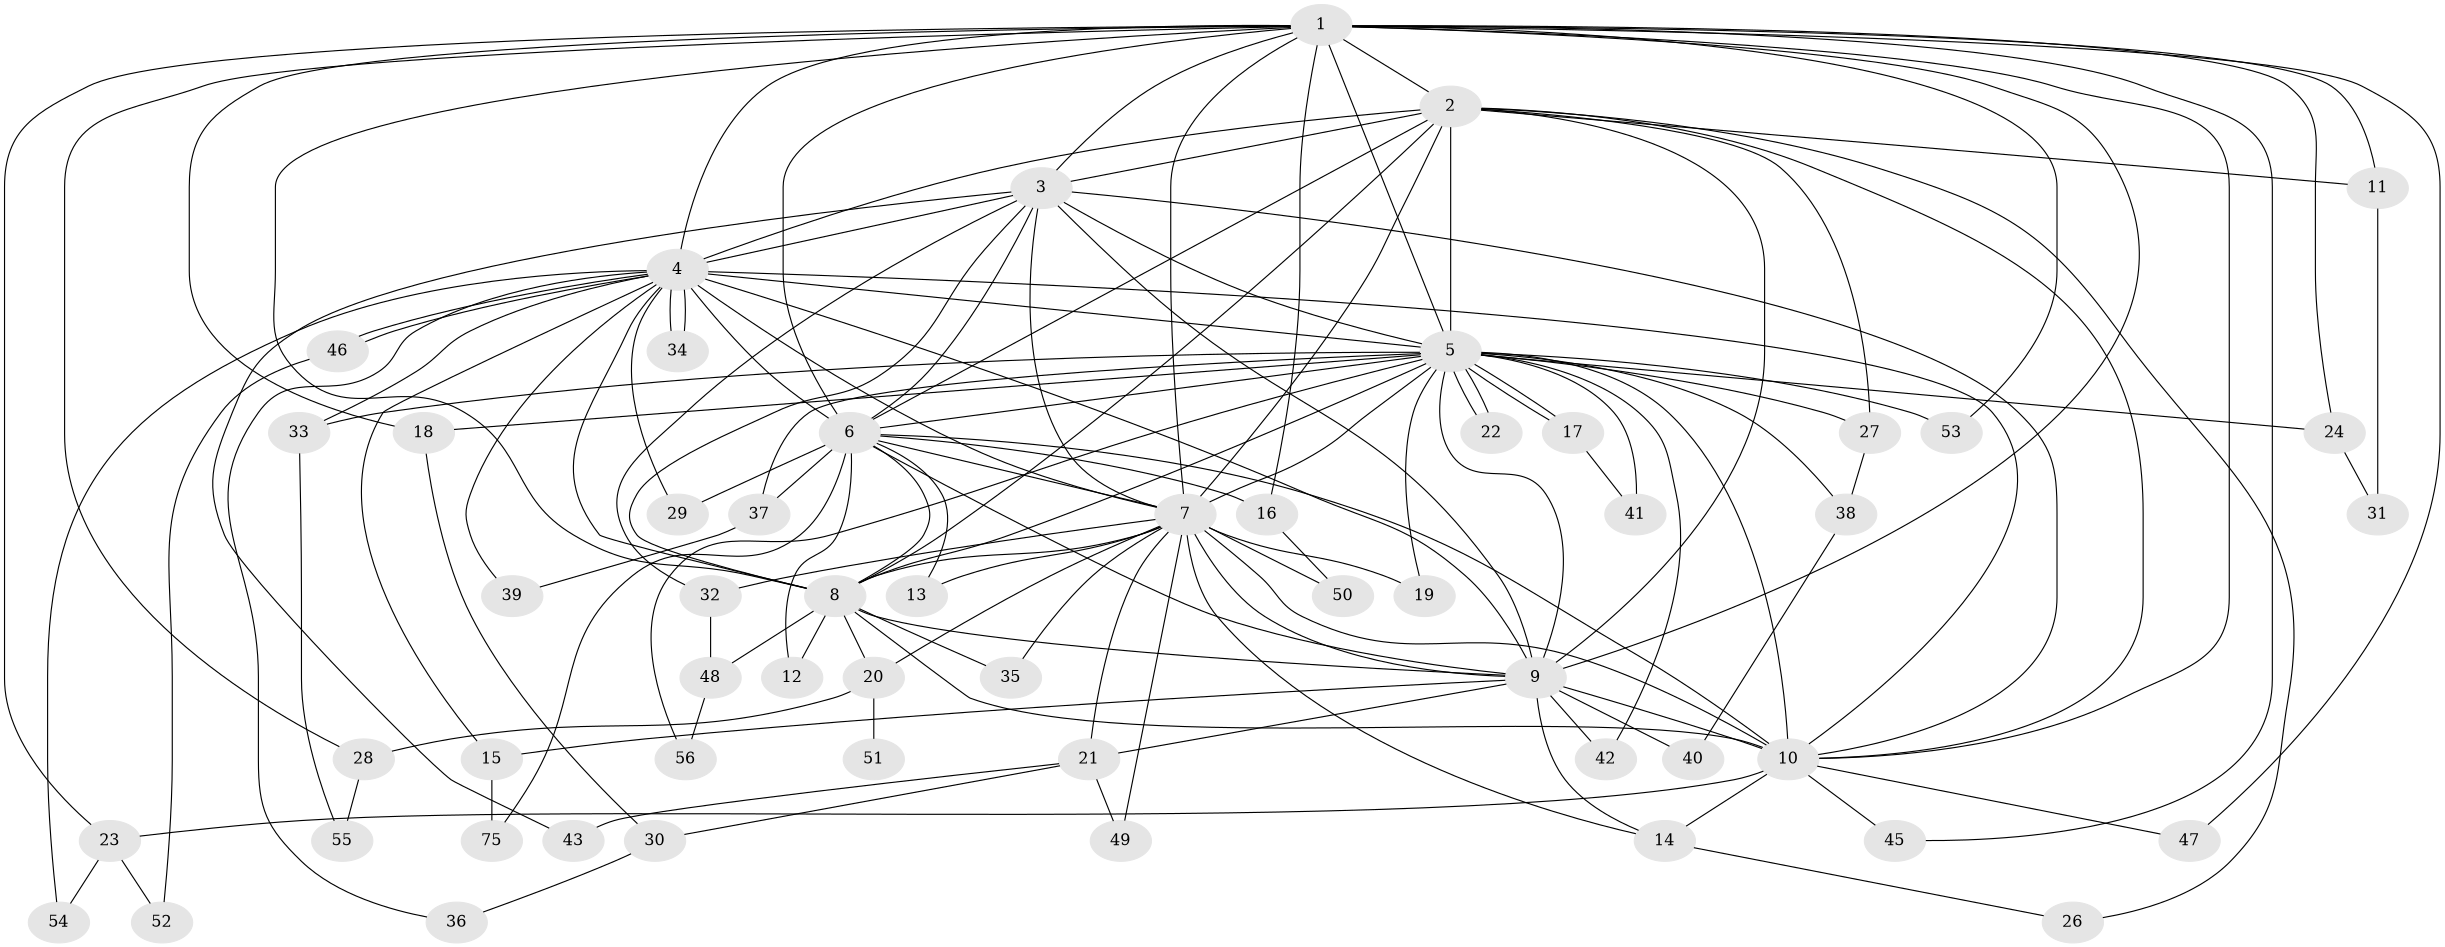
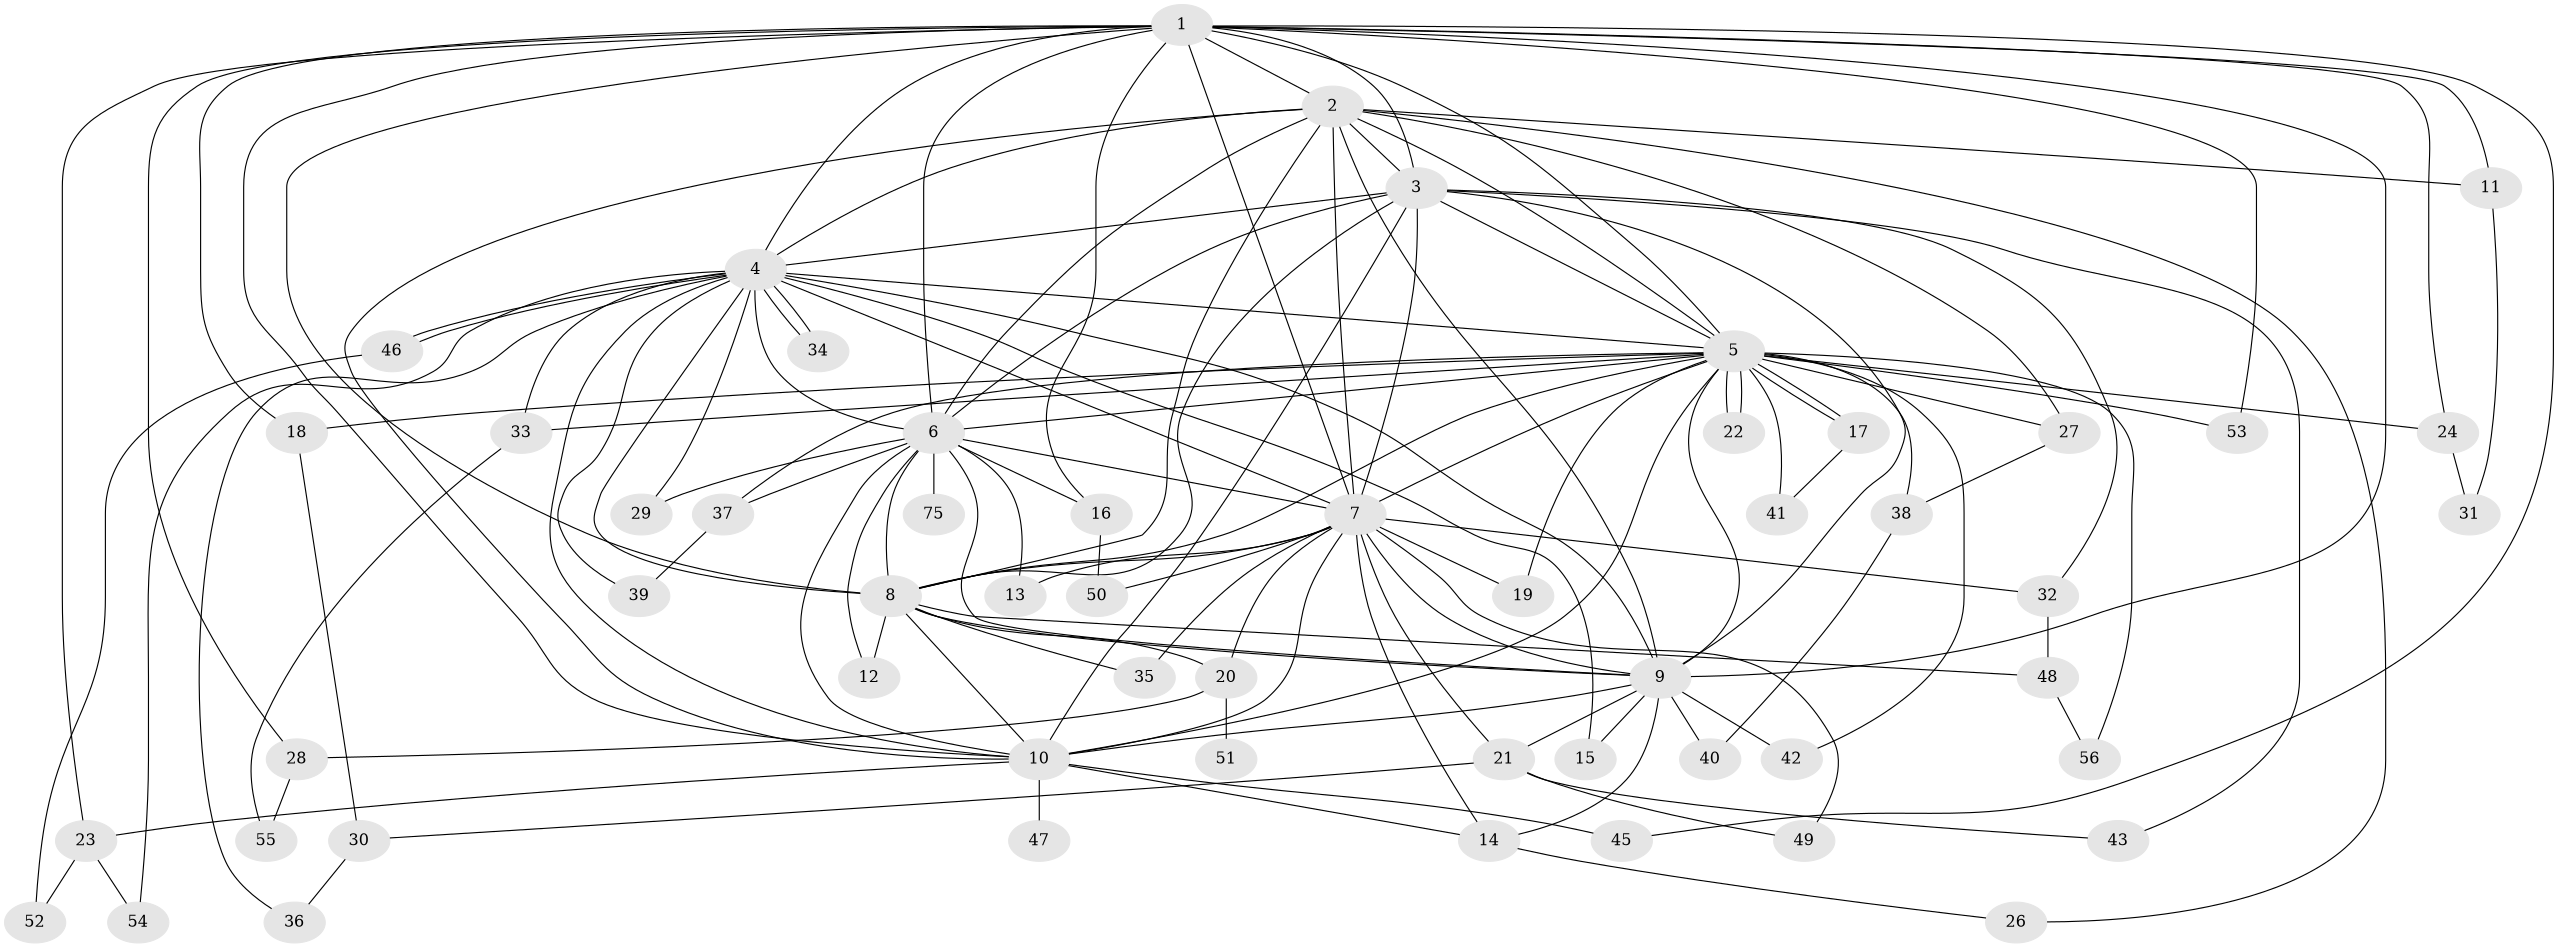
edge "1" -- "47": removed
edge "15" -- "75": removed
